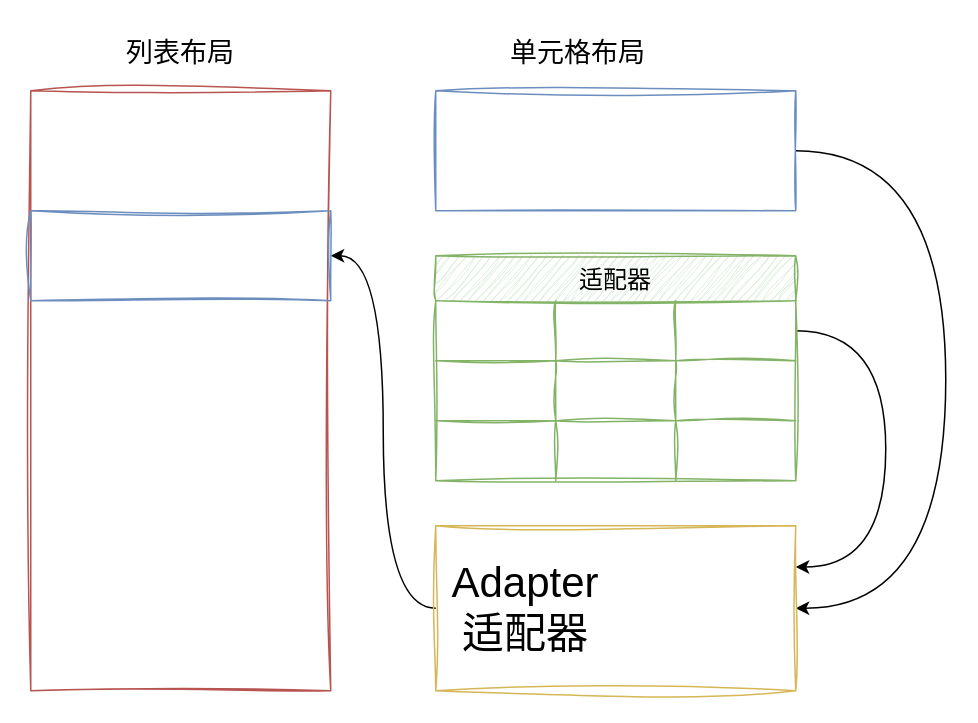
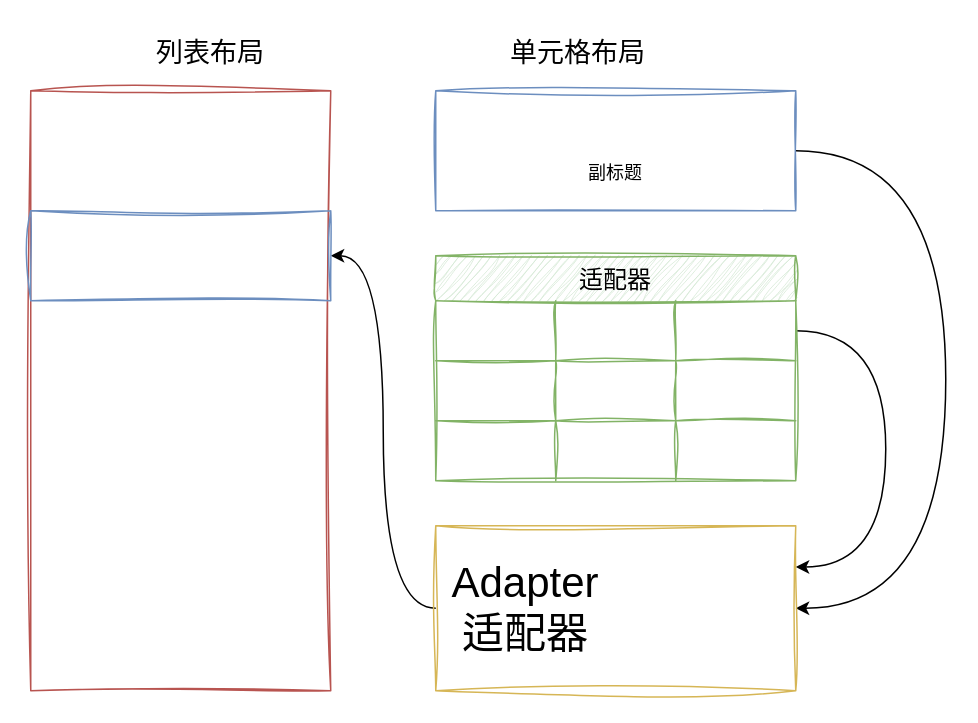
node "列表布局": moved (181, 53) -> (211, 53)
node "副标题": added
